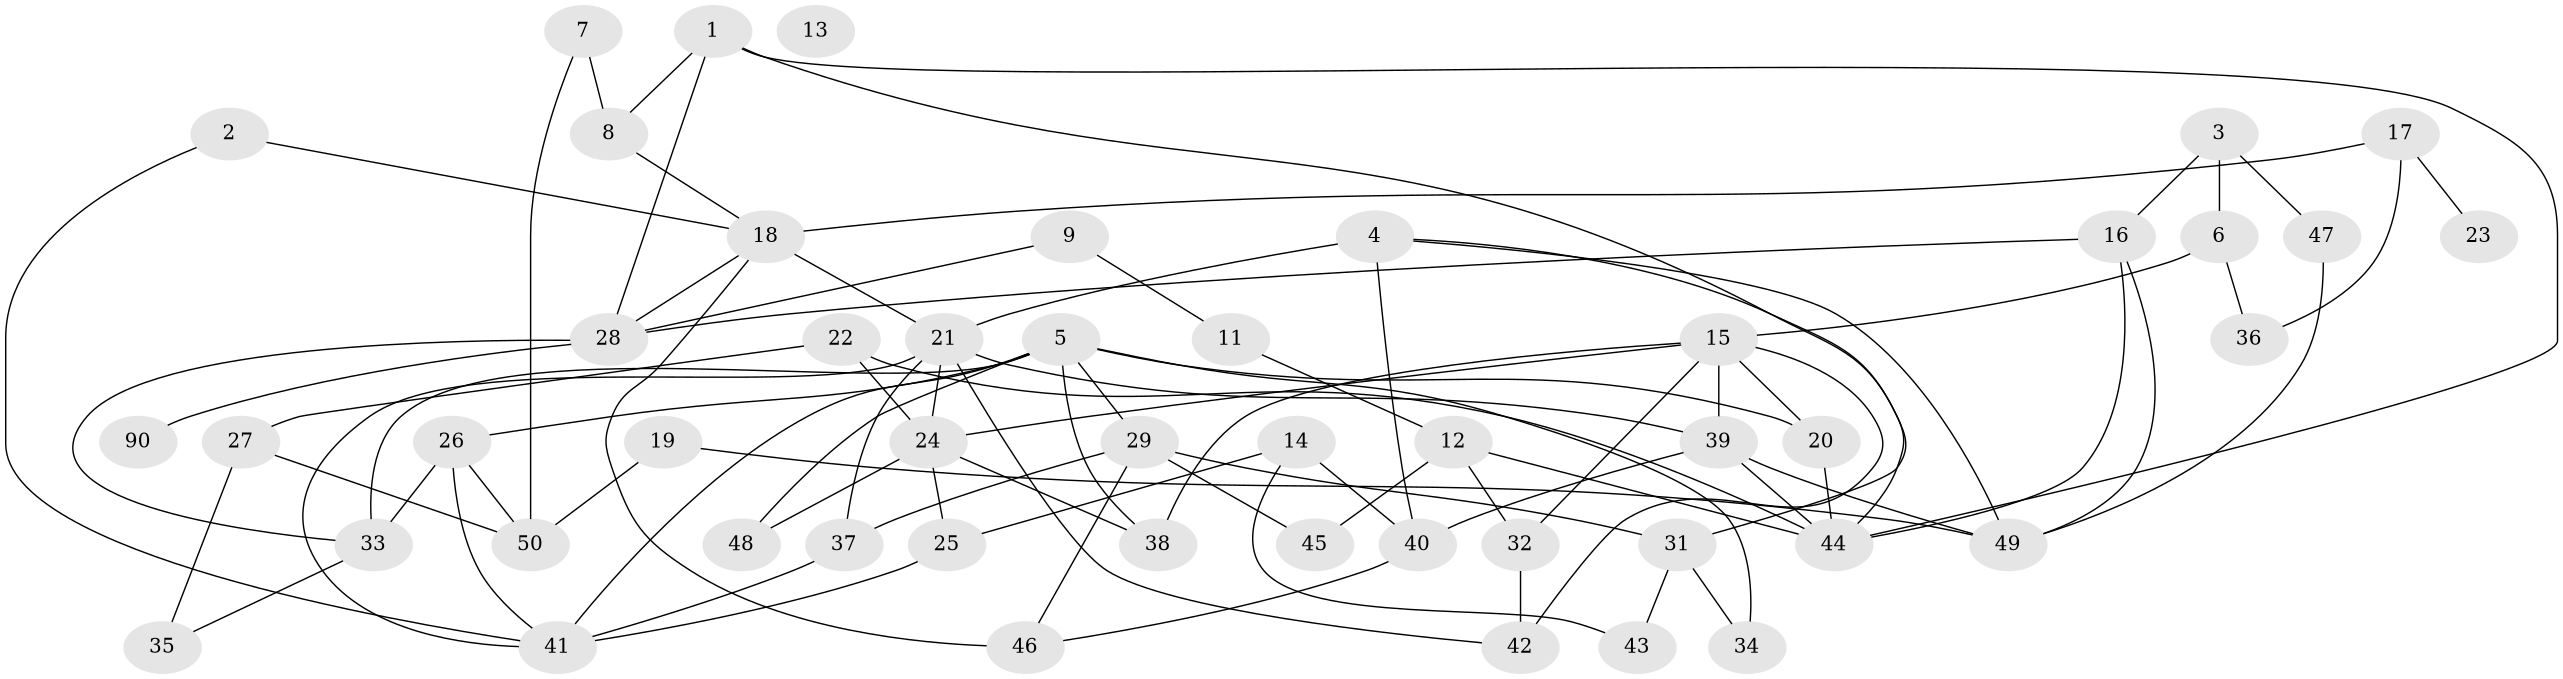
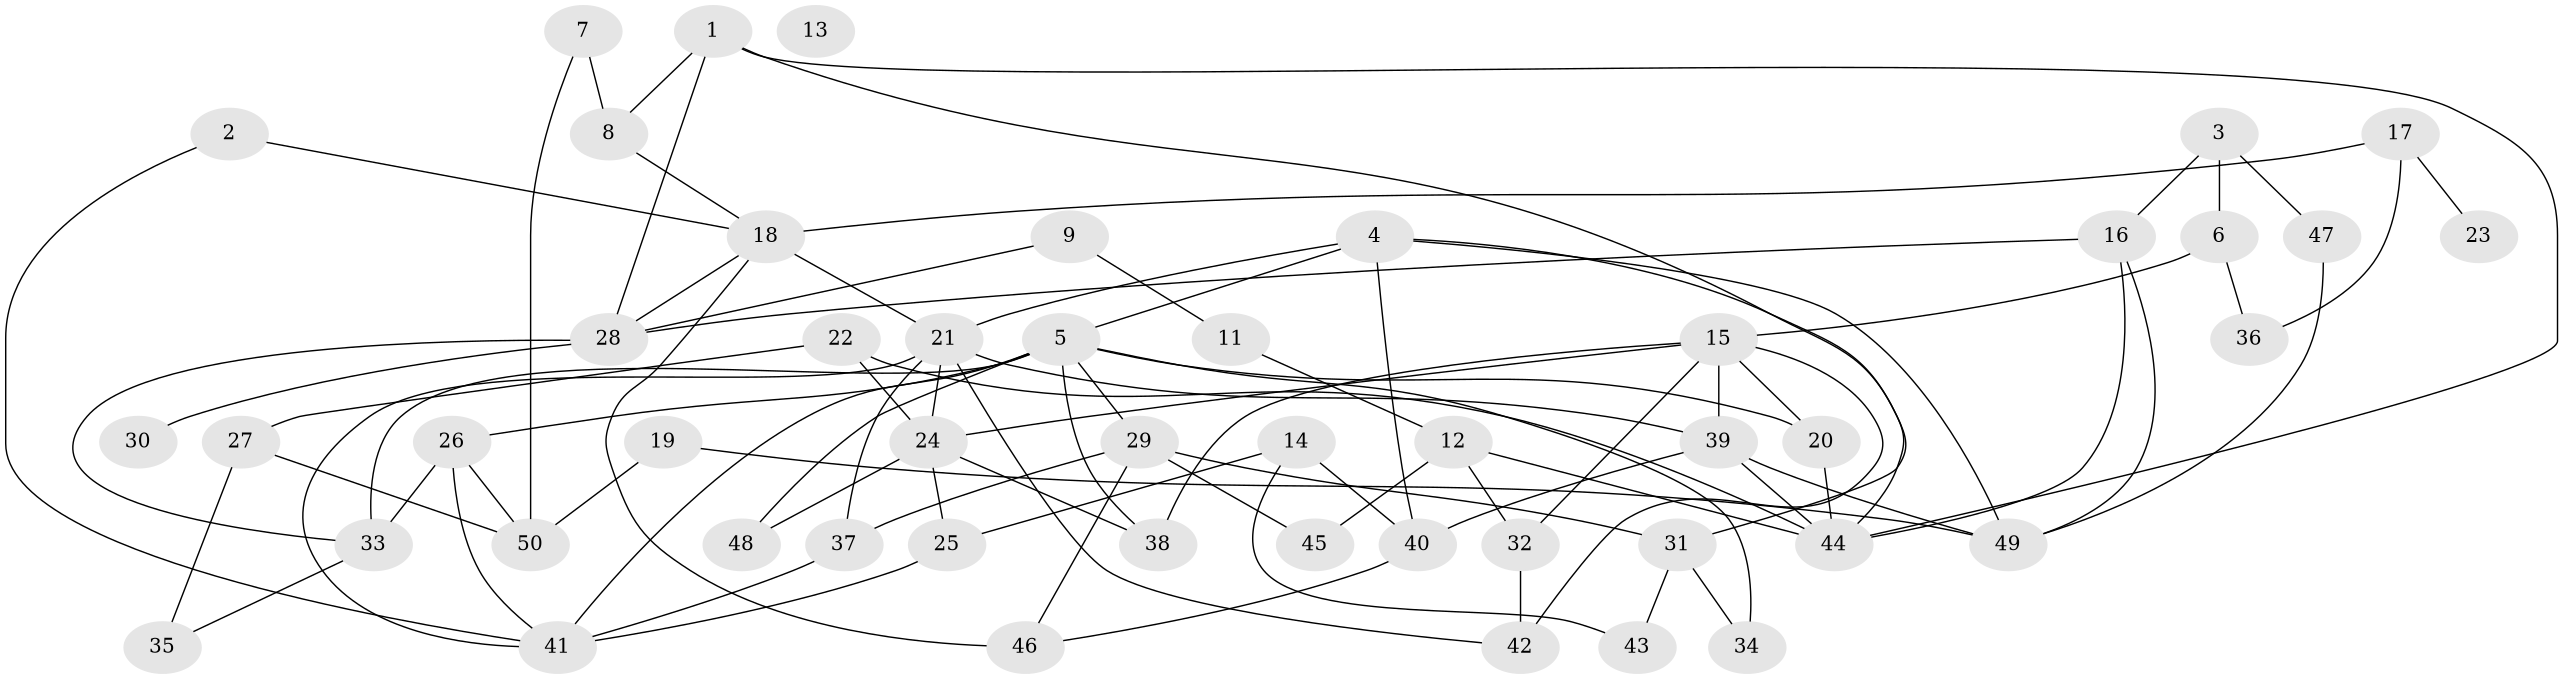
edge "4" -- "5": added
node "90": label "90" -> "30"
